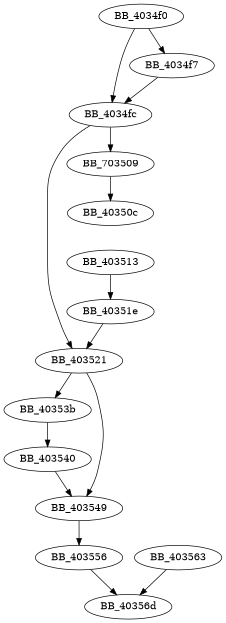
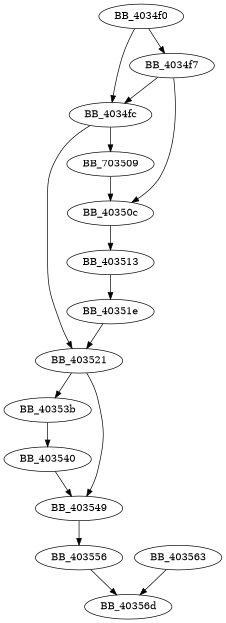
edge "BB_4034f7" -> "BB_40350c": added
edge "BB_40350c" -> "BB_403513": added
